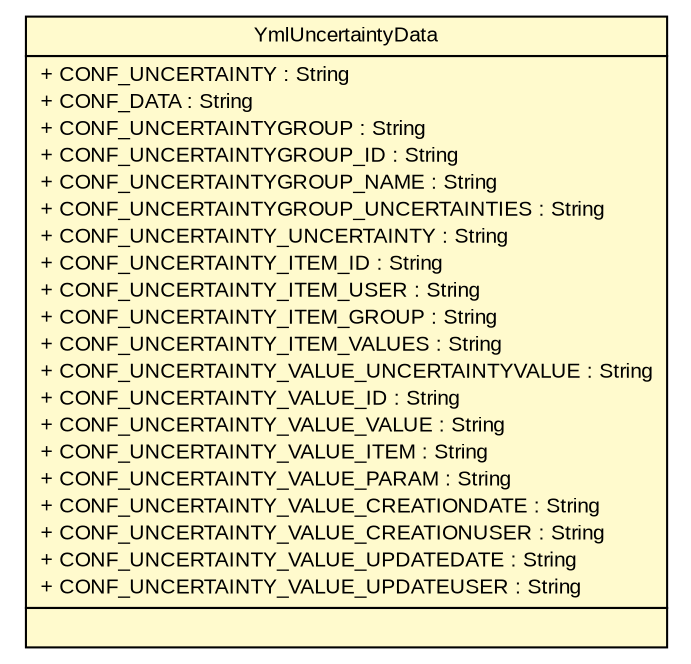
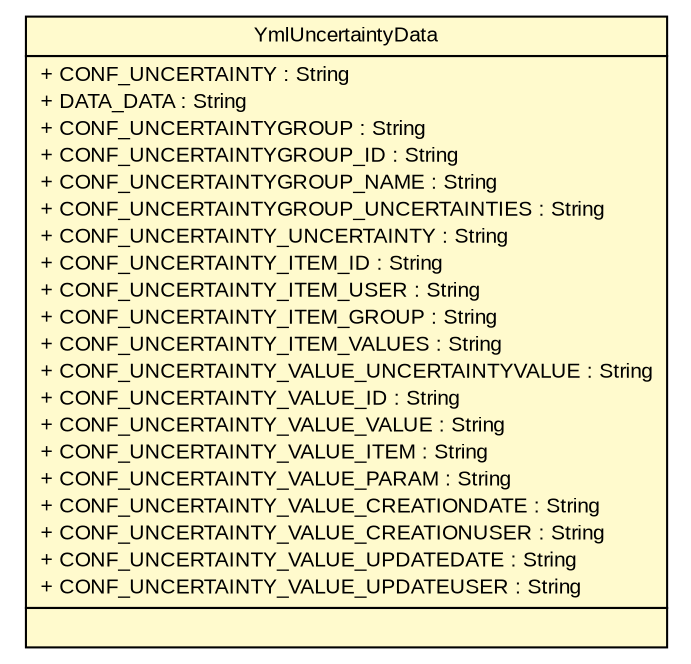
node "YmlUncertaintyData": text "+ CONF_DATA : String" -> "+ DATA_DATA : String"
